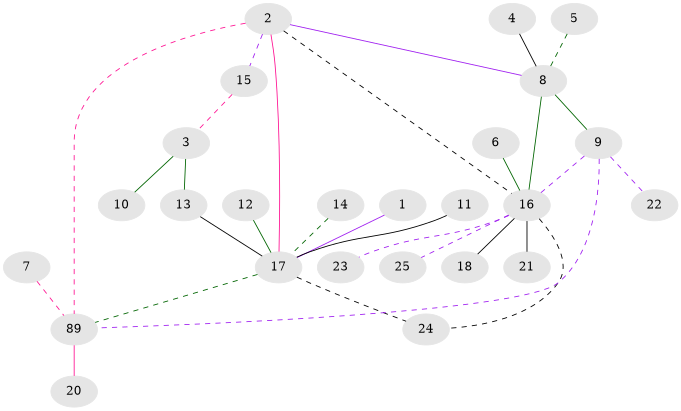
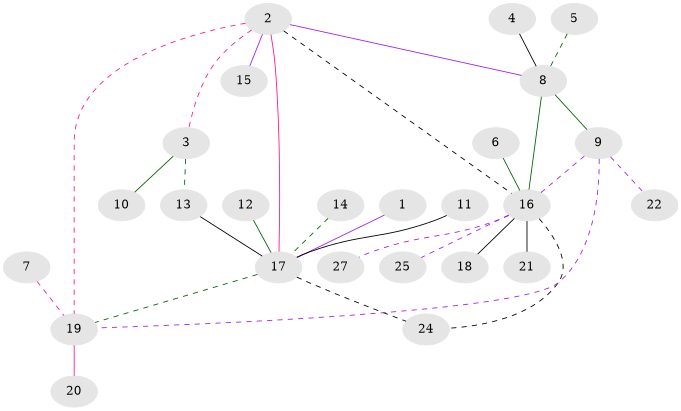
edge "2" -- "15": style dashed -> solid
edge "15" -- "3": now "2" -- "3"
edge "3" -- "13": style solid -> dashed
node "23": label "23" -> "27"
node "89": label "89" -> "19"
